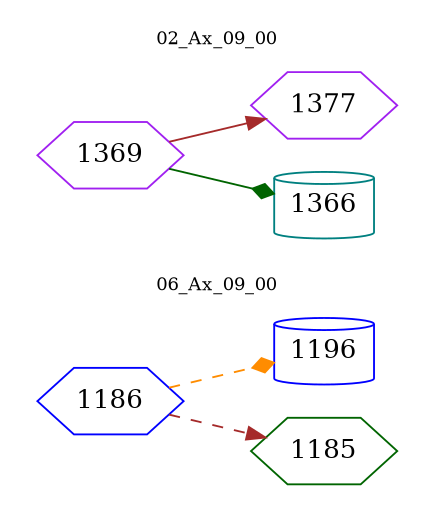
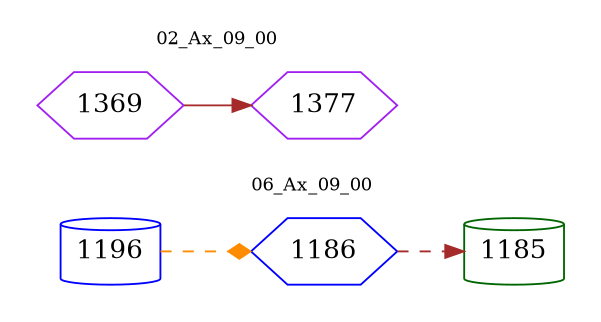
node "1366": removed
edge "1186" -> "1196": reversed
node "1185": shape hexagon -> cylinder
